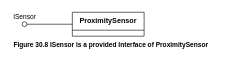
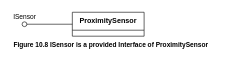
node "Figure 30.8 ISensor is a provided Interface of ProximitySensor": label "Figure 30.8 ISensor is a provided Interface of ProximitySensor" -> "Figure 10.8 ISensor is a provided Interface of ProximitySensor"
